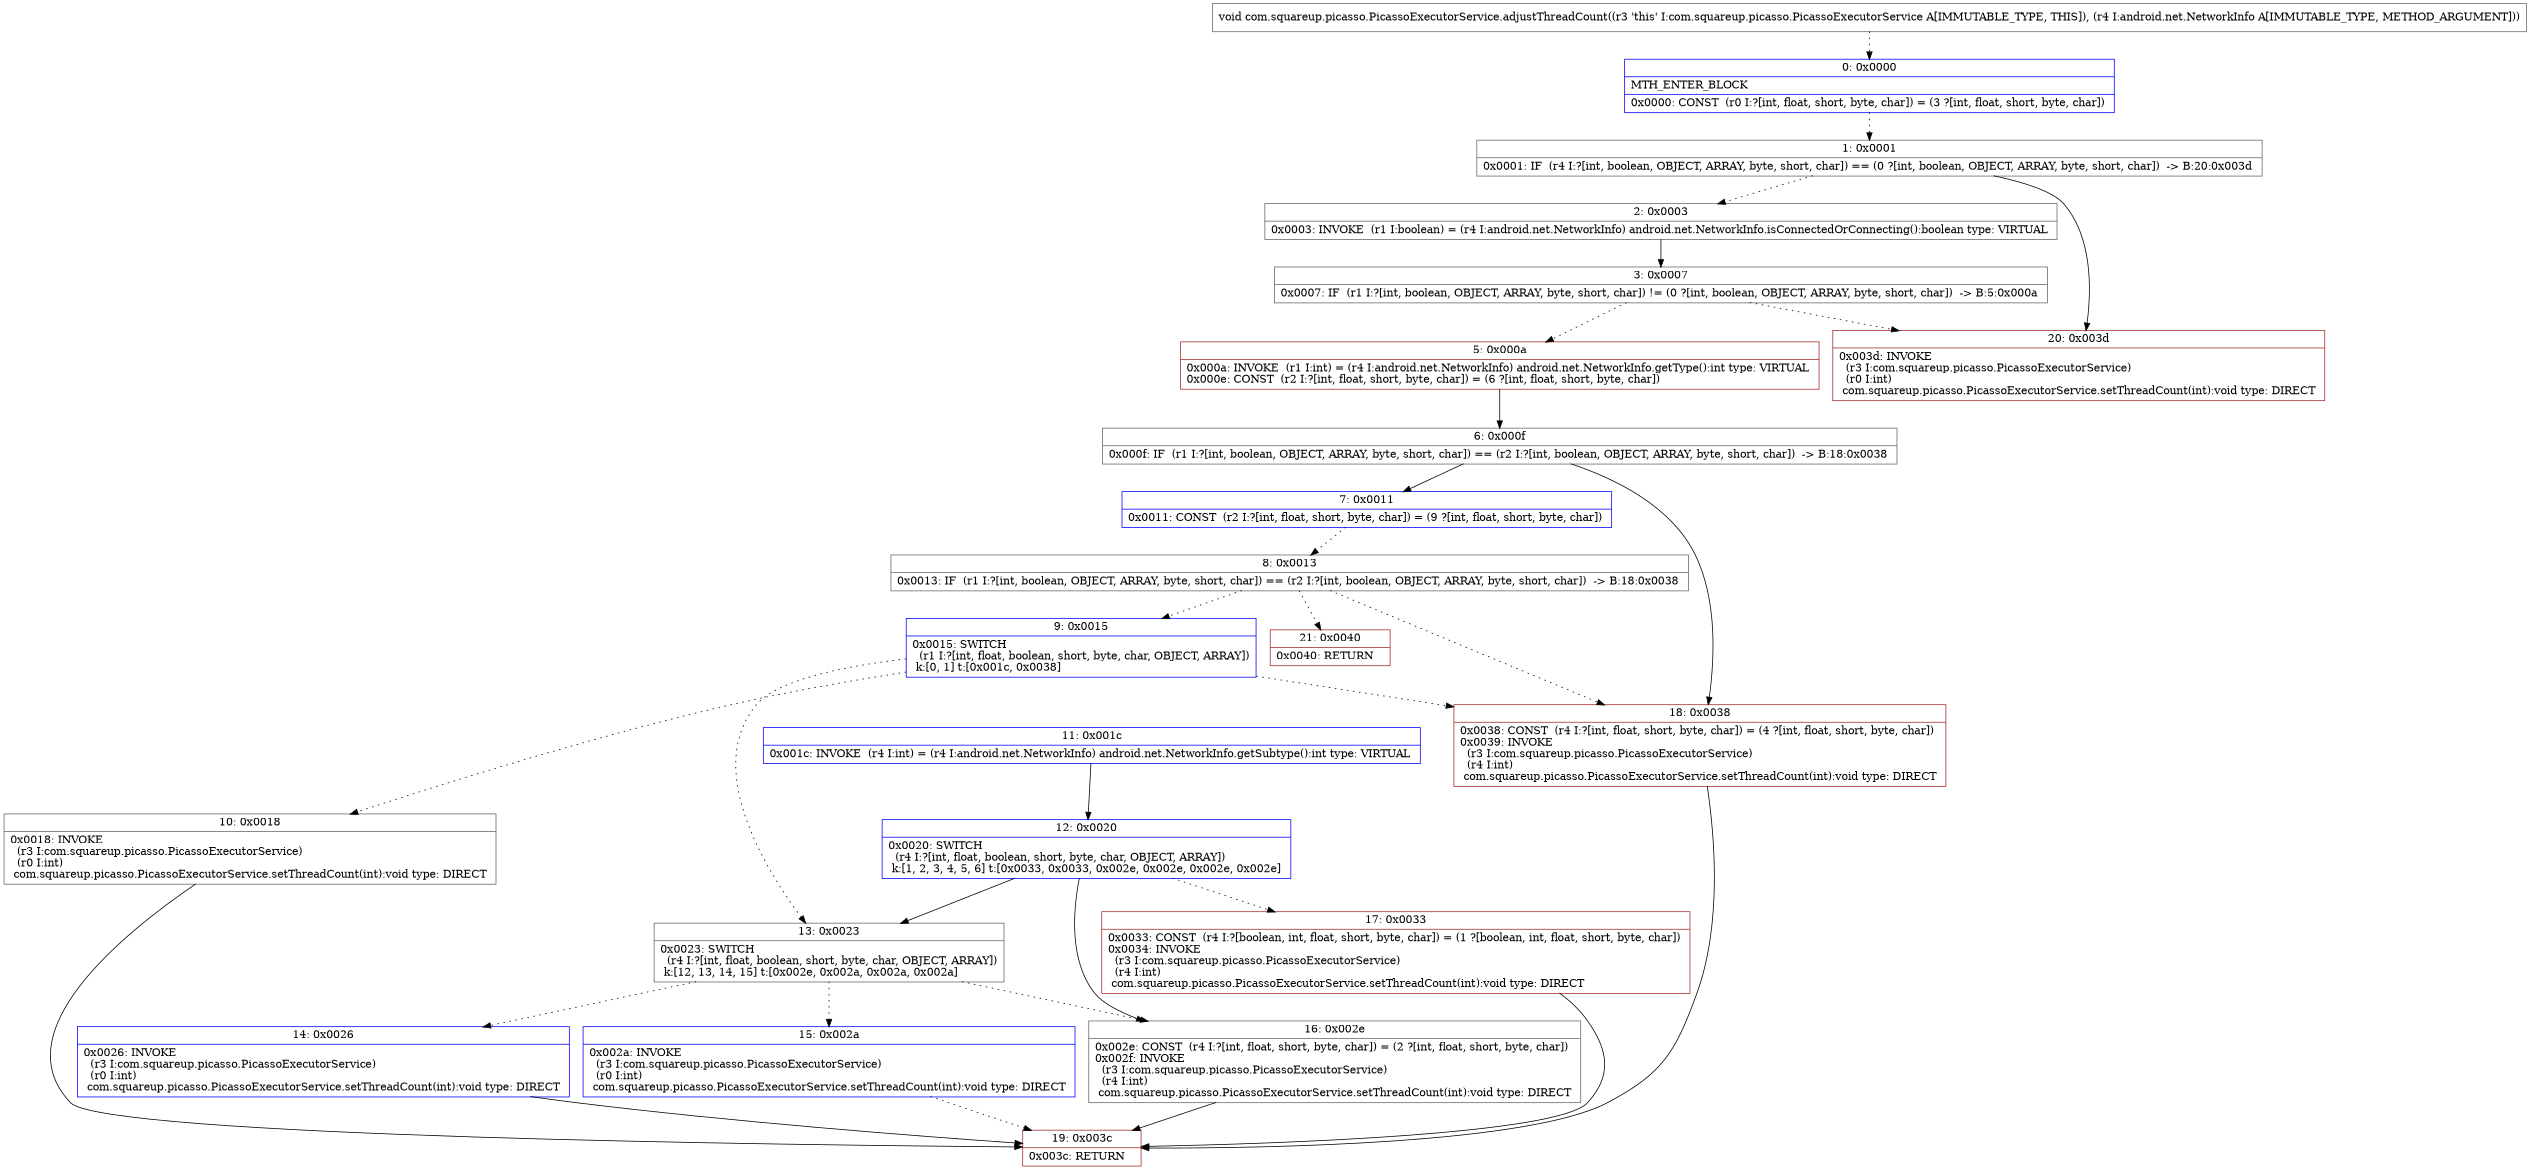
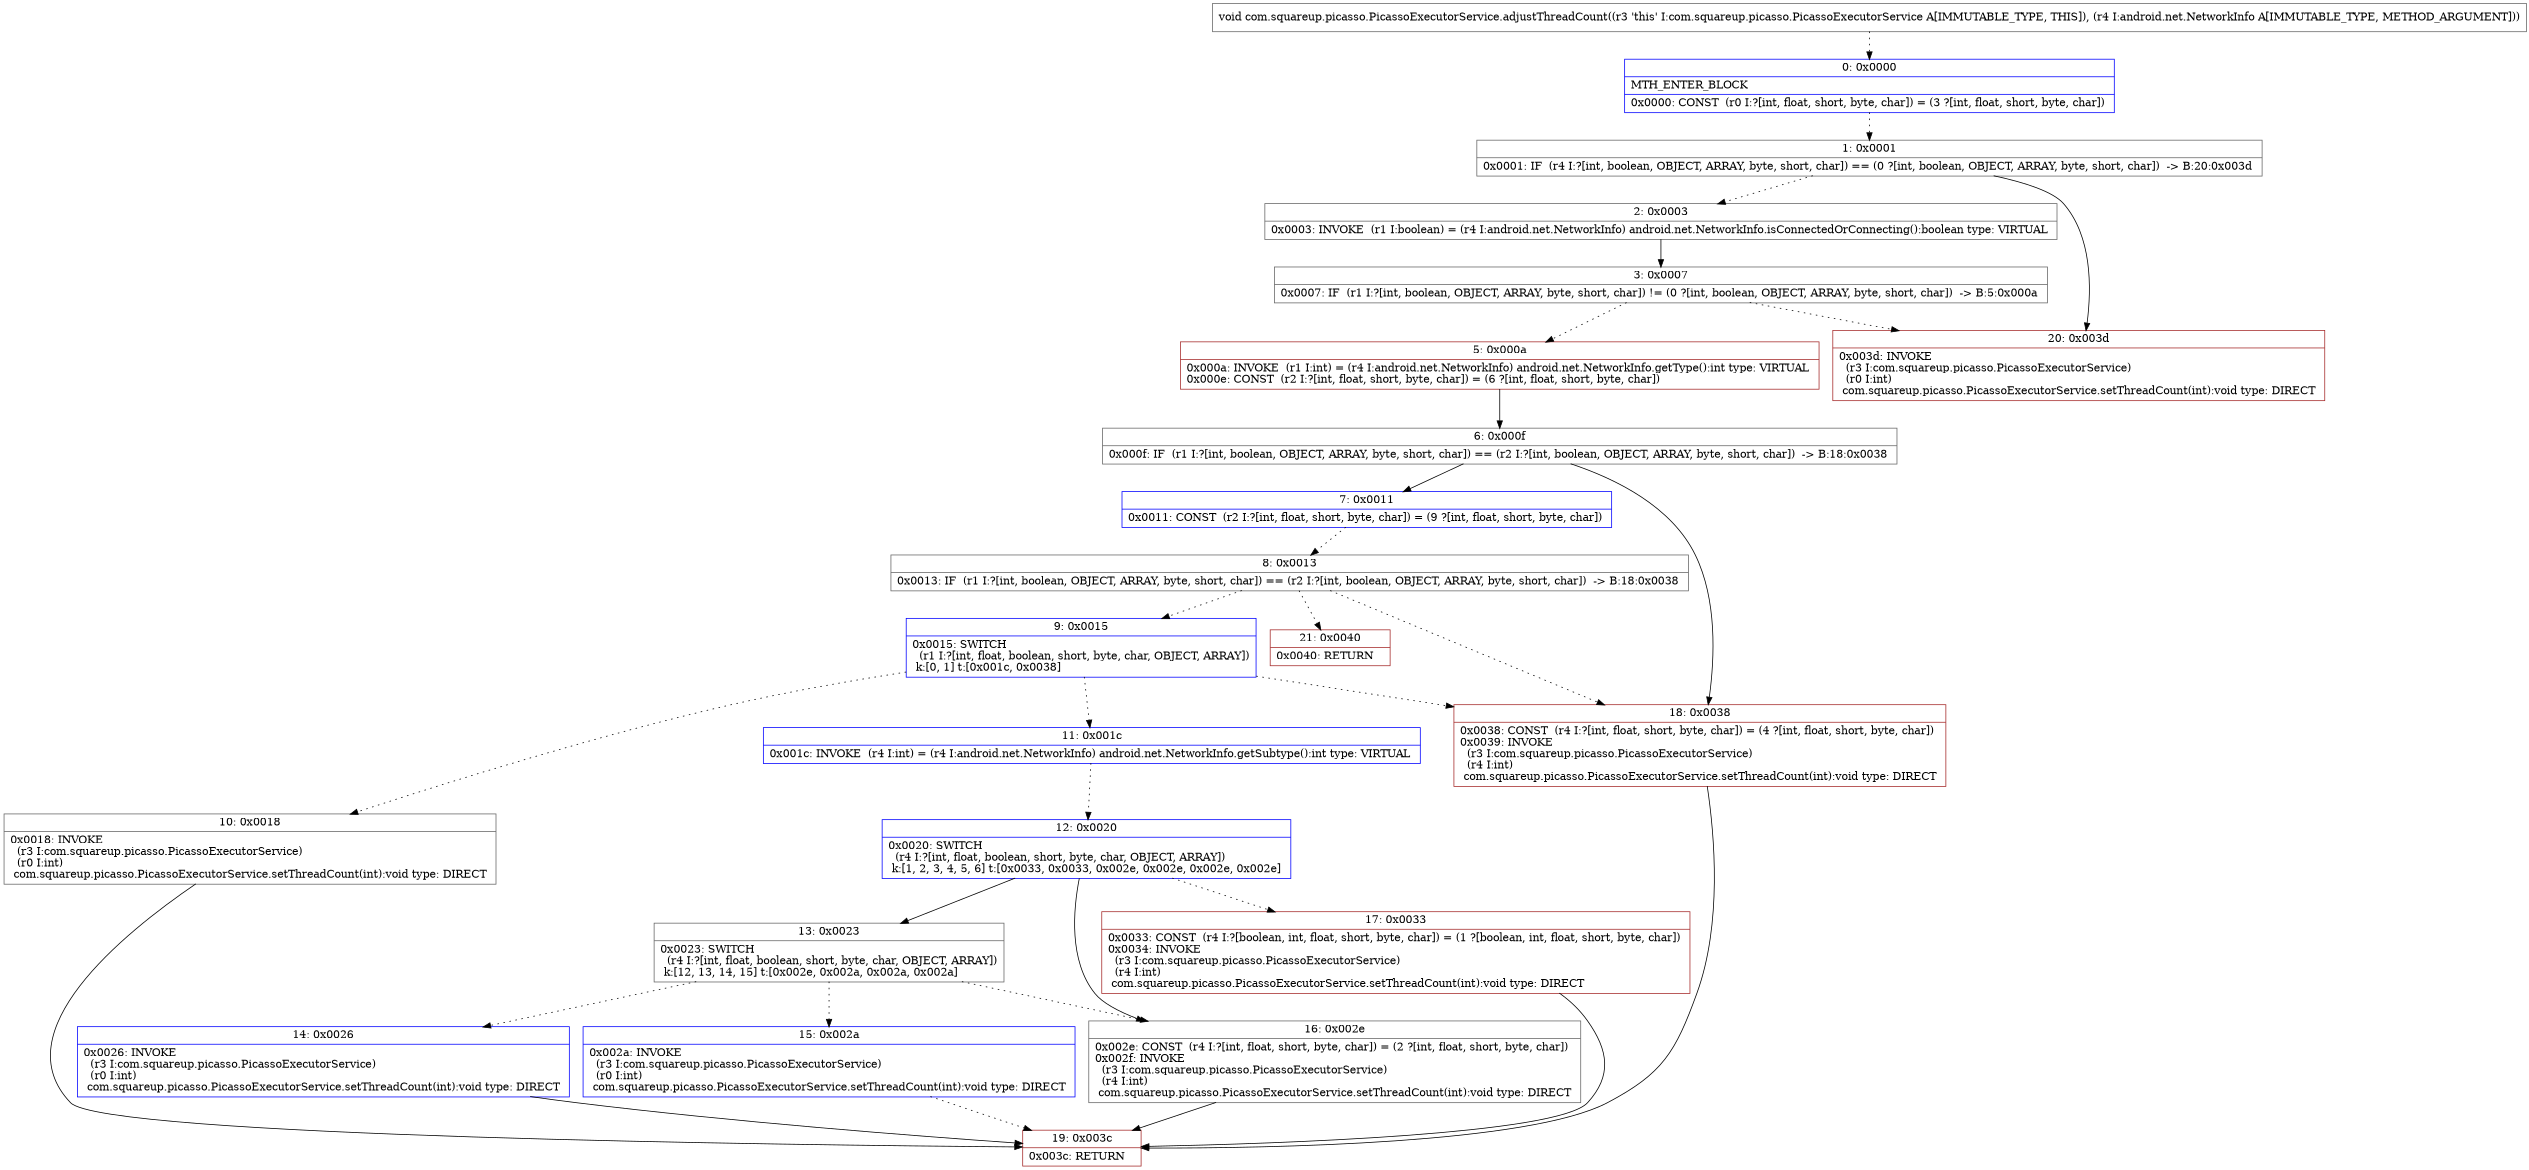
edge "9: 0x0015" -> "13: 0x0023": now "9: 0x0015" -> "11: 0x001c"
edge "11: 0x001c" -> "12: 0x0020": style solid -> dotted
